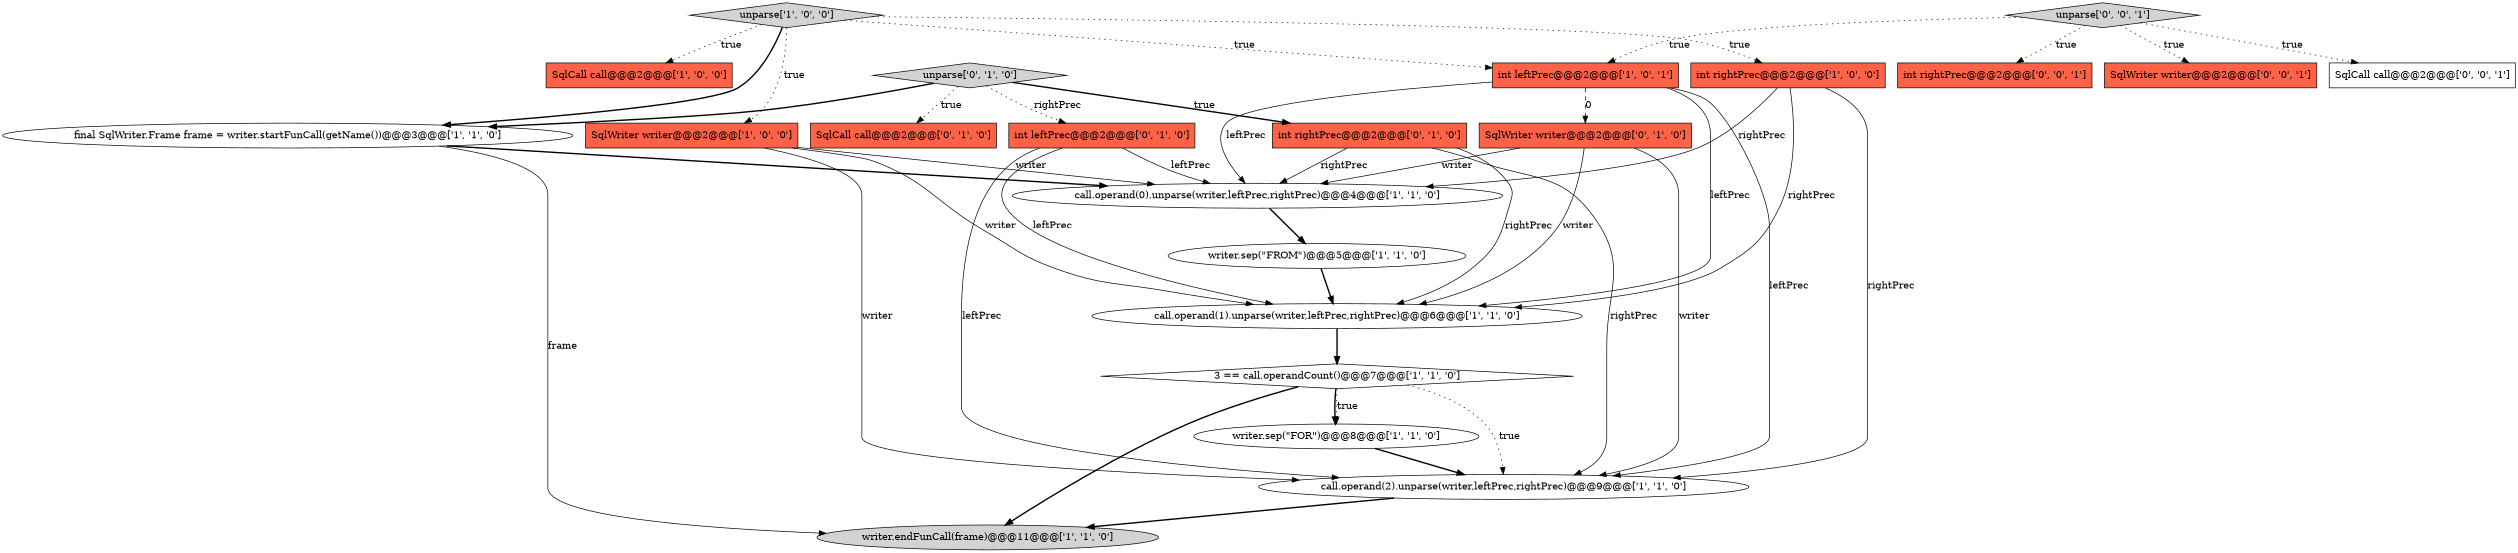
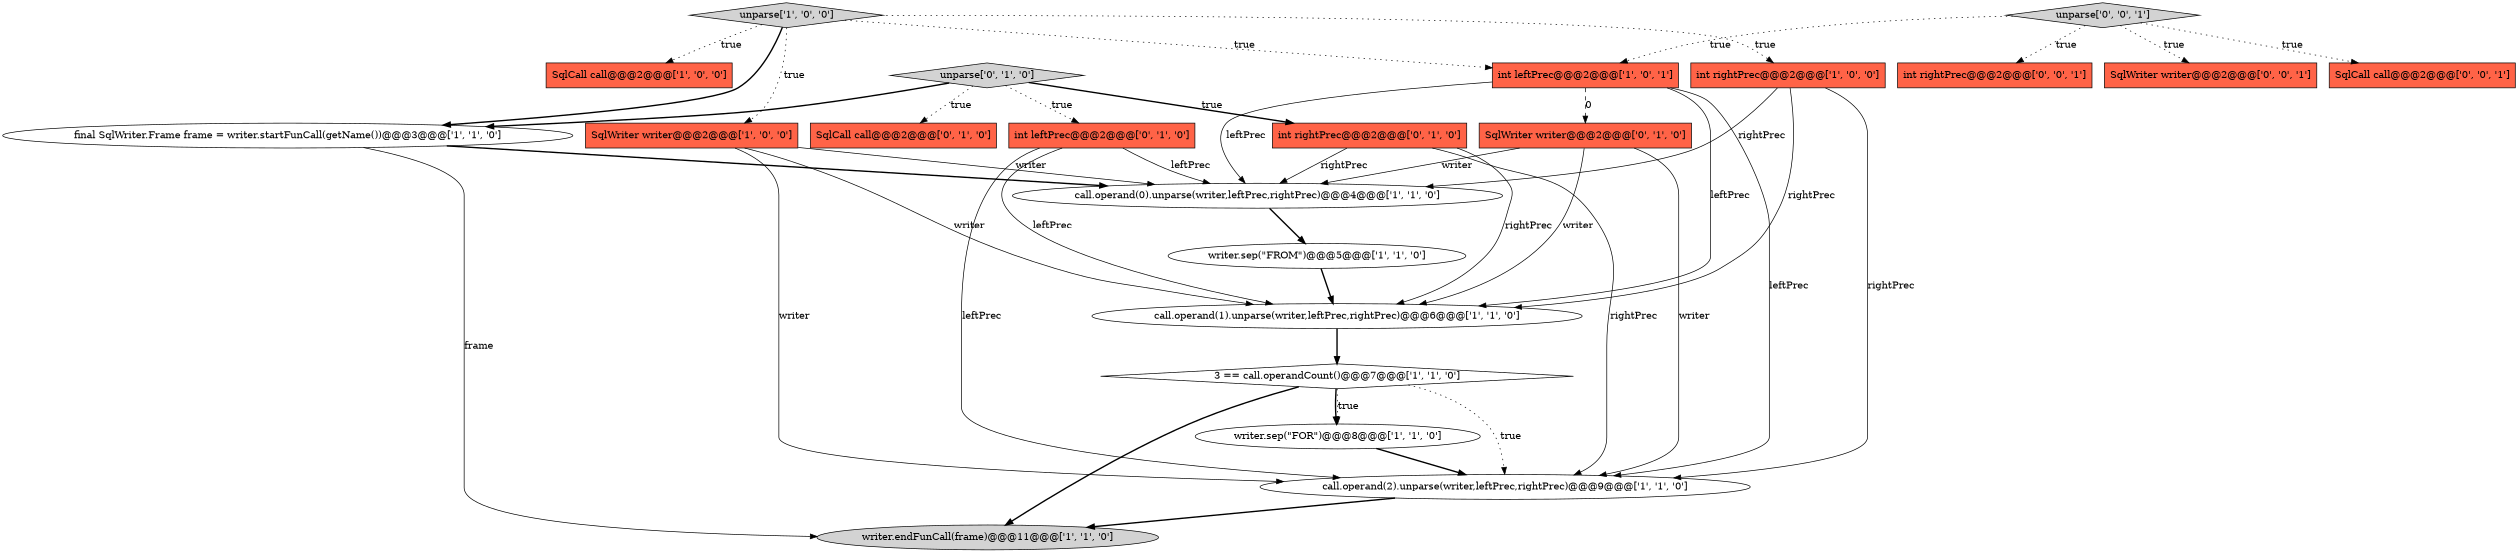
node "SqlCall call@@@2@@@['0', '0', '1']": fillcolor white -> tomato
edge "unparse['0', '1', '0']" -> "int leftPrec@@@2@@@['0', '1', '0']": label "rightPrec" -> "true"
